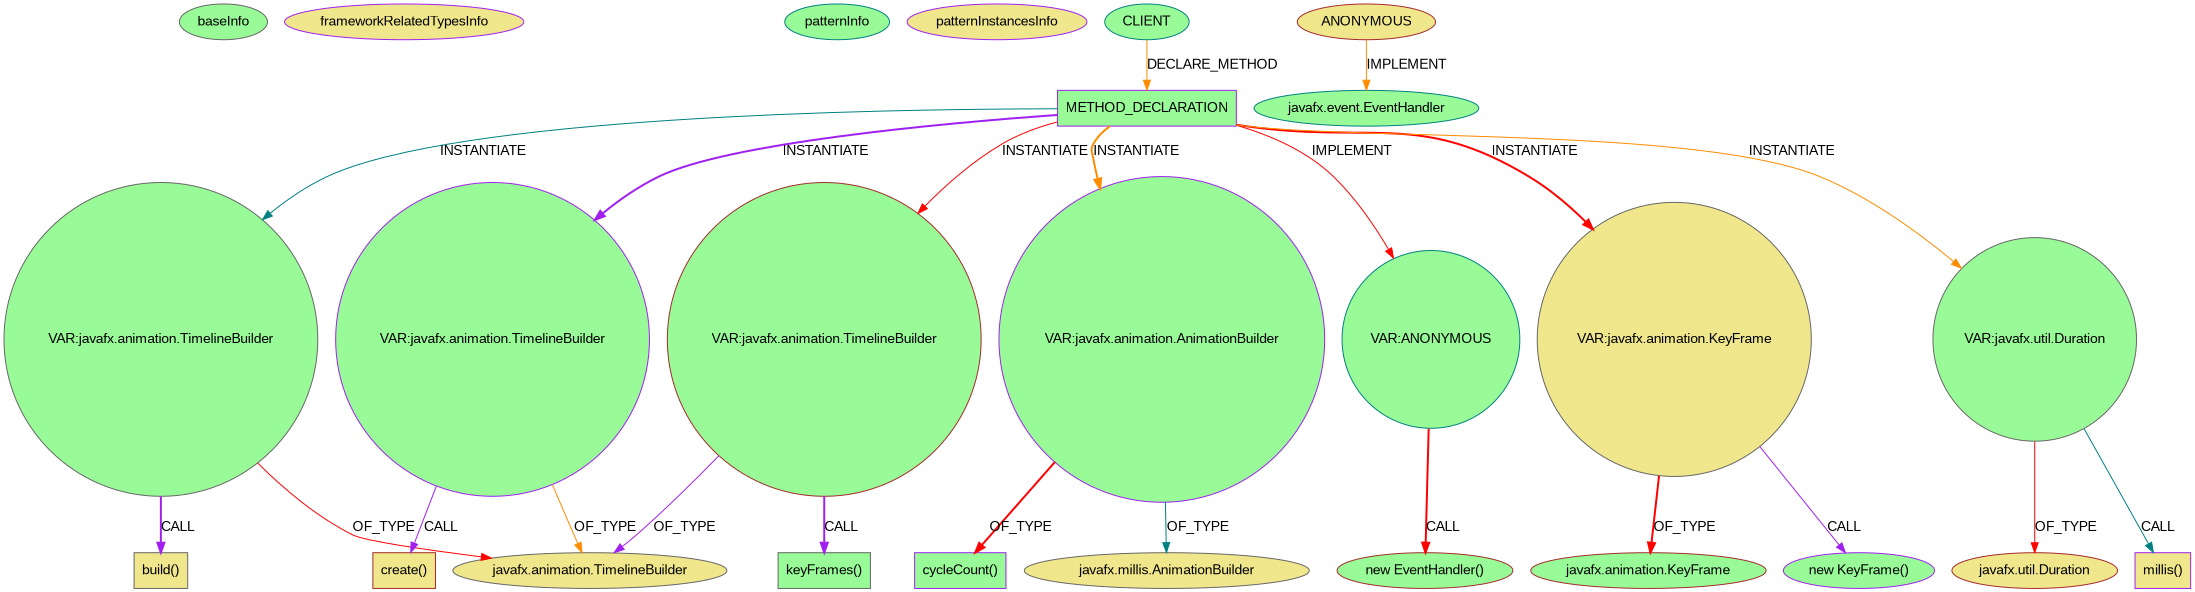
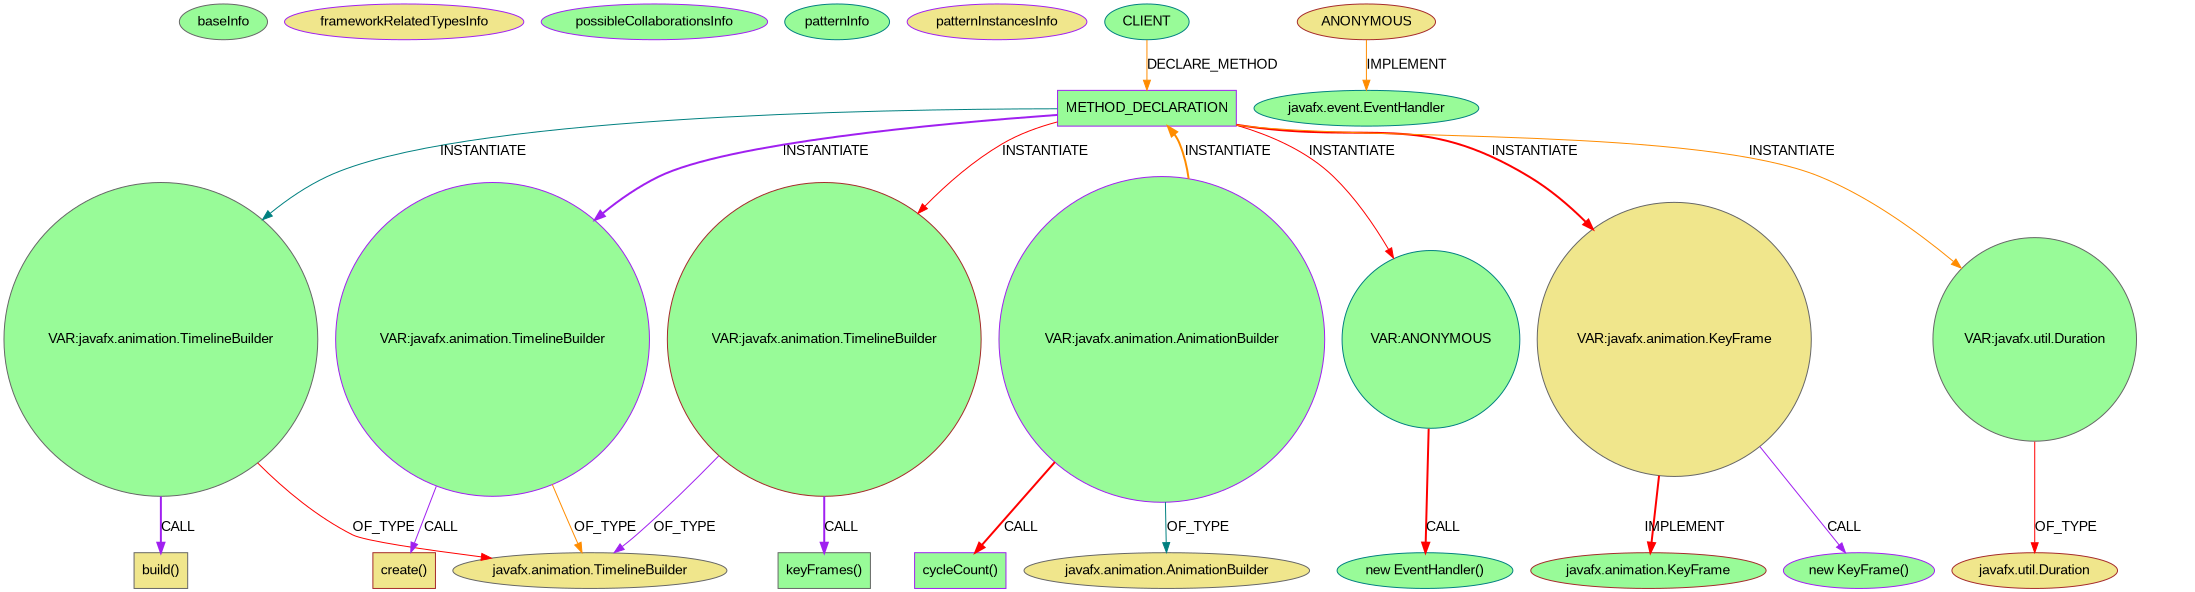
node "possibleCollaborationsInfo": added
edge "METHOD_DECLARATION" -> "VAR:javafx.animation.AnimationBuilder": reversed
edge "METHOD_DECLARATION" -> "VAR:ANONYMOUS": label "IMPLEMENT" -> "INSTANTIATE"
edge "VAR:javafx.animation.AnimationBuilder" -> "cycleCount()": label "OF_TYPE" -> "CALL"
edge "VAR:javafx.animation.KeyFrame" -> "javafx.animation.KeyFrame": label "OF_TYPE" -> "IMPLEMENT"
node "javafx.millis.AnimationBuilder": label "javafx.millis.AnimationBuilder" -> "javafx.animation.AnimationBuilder"
node "new EventHandler()": color brown -> teal
node "millis()": removed
